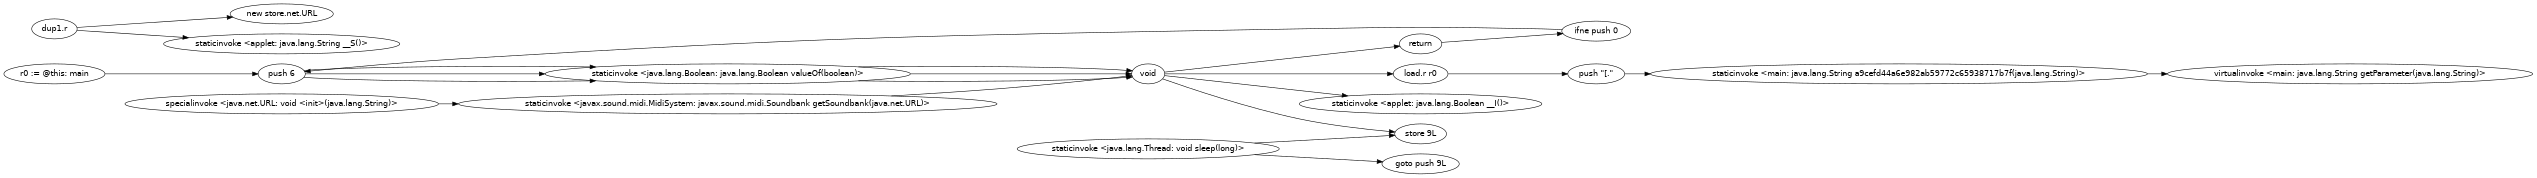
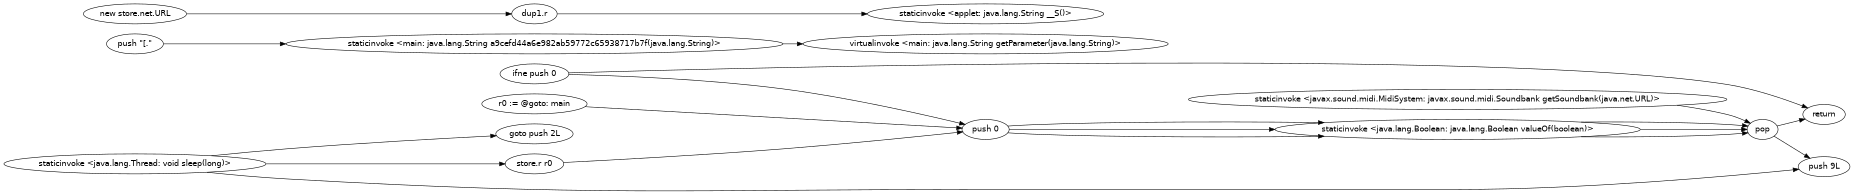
edge "dup1.r" -> "new store.net.URL": reversed
edge "return" -> "ifne push 0": reversed
node "r0 := @this: main": label "r0 := @this: main" -> "r0 := @goto: main"
node "push 6": label "push 6" -> "push 0"
node "void": label "void" -> "pop"
node "load.r r0": removed
node "specialinvoke <java.net.URL: void <init>(java.lang.String)>": removed
node "staticinvoke <applet: java.lang.Boolean __I()>": removed
node "store 9L": label "store 9L" -> "push 9L"
node "store.r r0": added
node "goto push 9L": label "goto push 9L" -> "goto push 2L"
